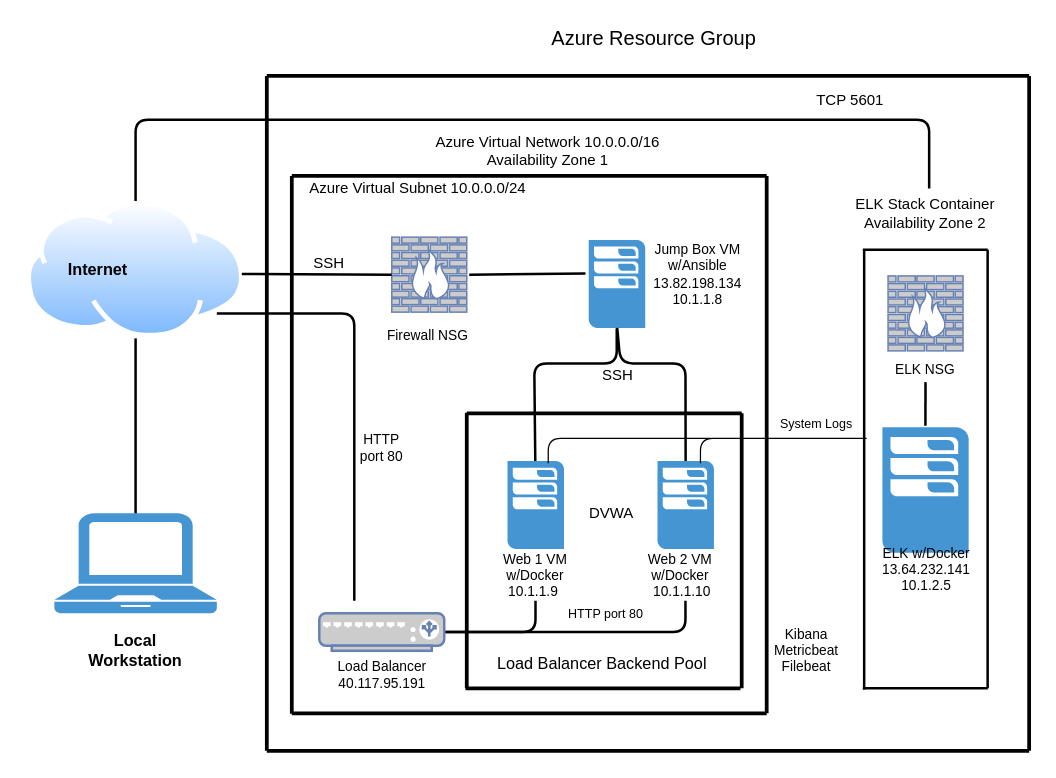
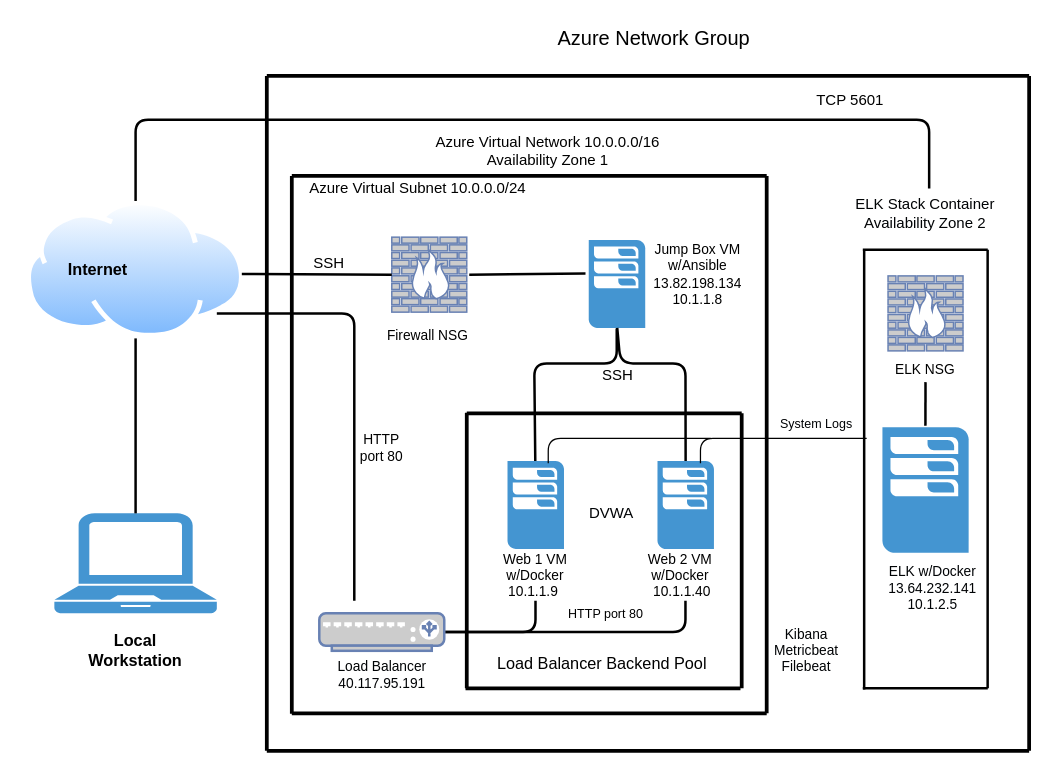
node "Azure Resource Group": label "Azure Resource Group" -> "Azure Network Group"
node "ELK w/Docker13.64.232.14110.1.2.5": moved (927, 569) -> (934, 588)
node "Web 2 VM w/Docker 10.1.1.10": label "Web 2 VM w/Docker 10.1.1.10" -> "Web 2 VM w/Docker 10.1.1.40"
